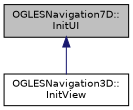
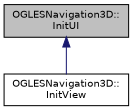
node "OGLESNavigation7D:: InitUI": label "OGLESNavigation7D:: InitUI" -> "OGLESNavigation3D:: InitUI"
